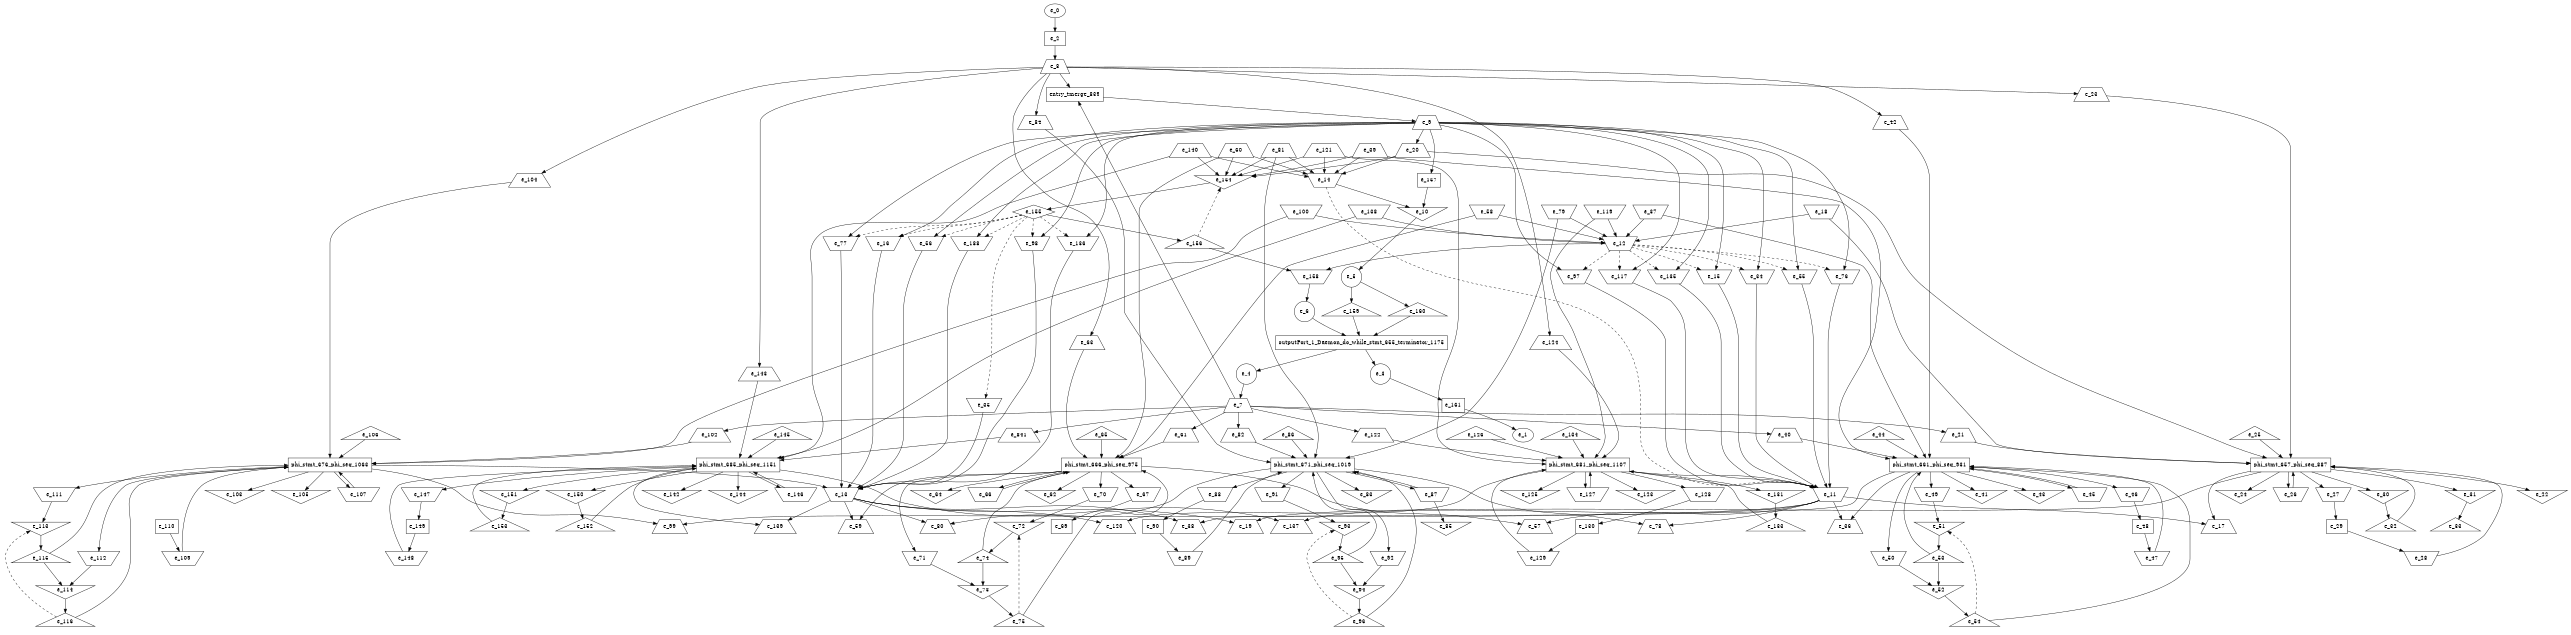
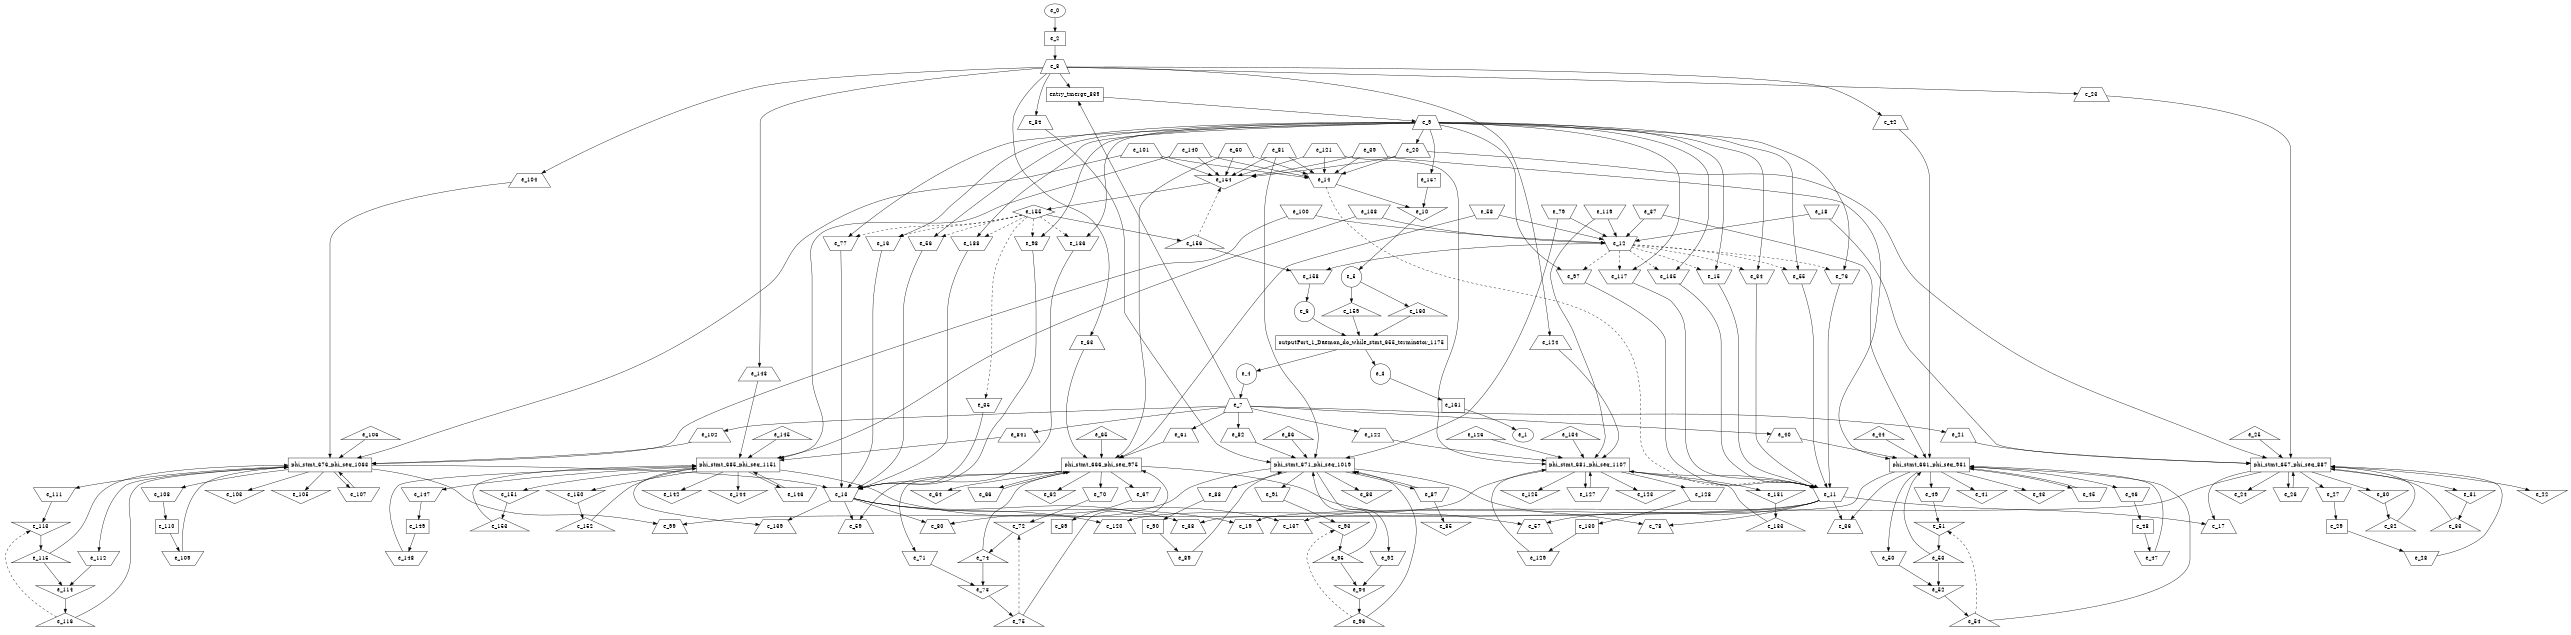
node "e_101": added
edge "e_33" -> "phi_stmt_657_phi_seq_887": added
node "e_108": added
